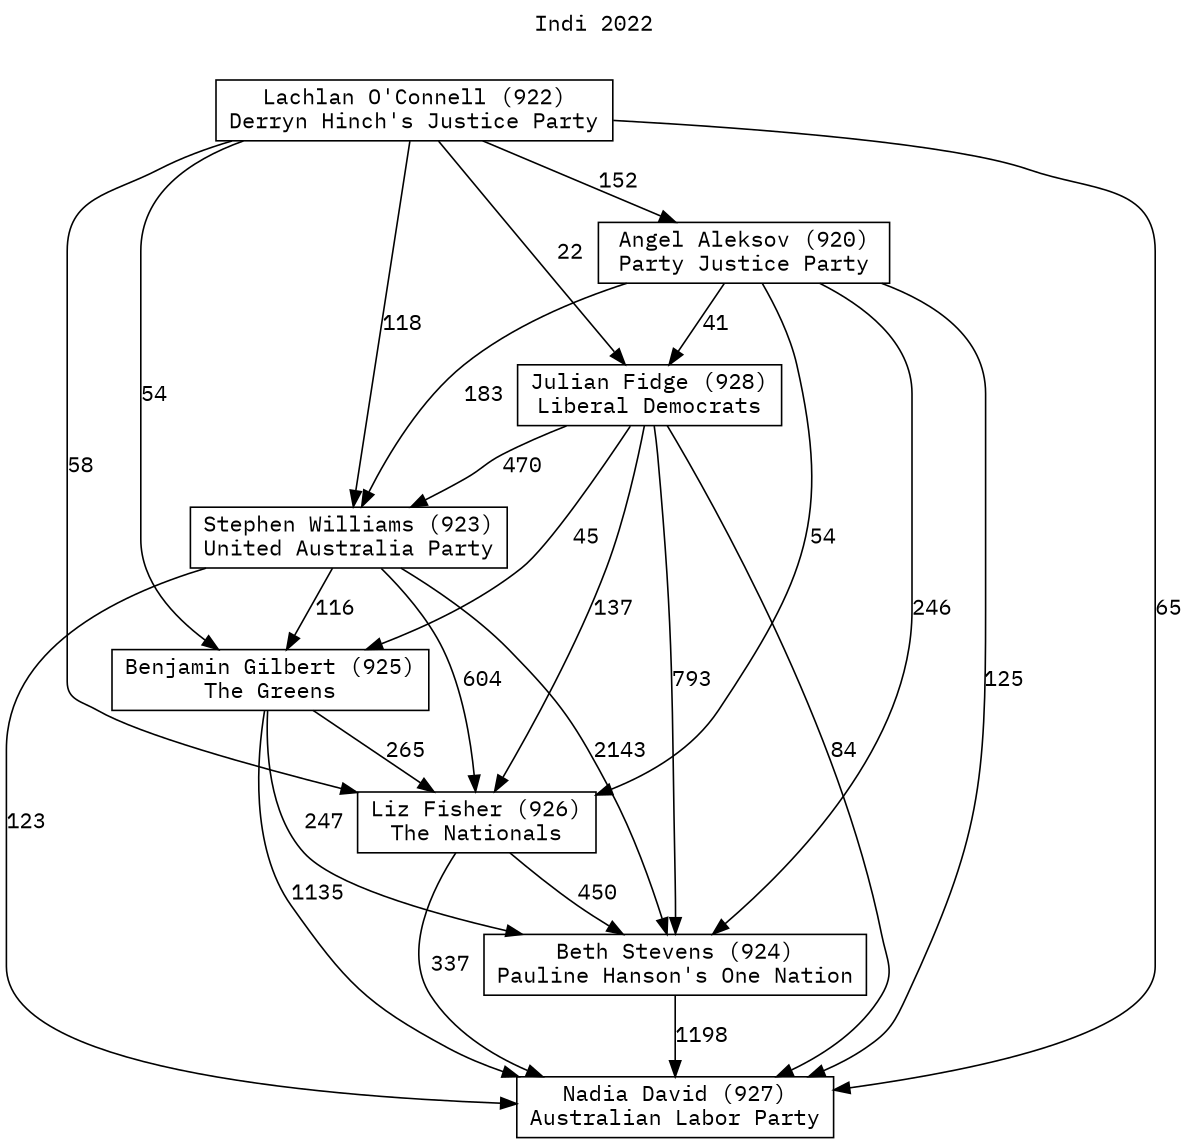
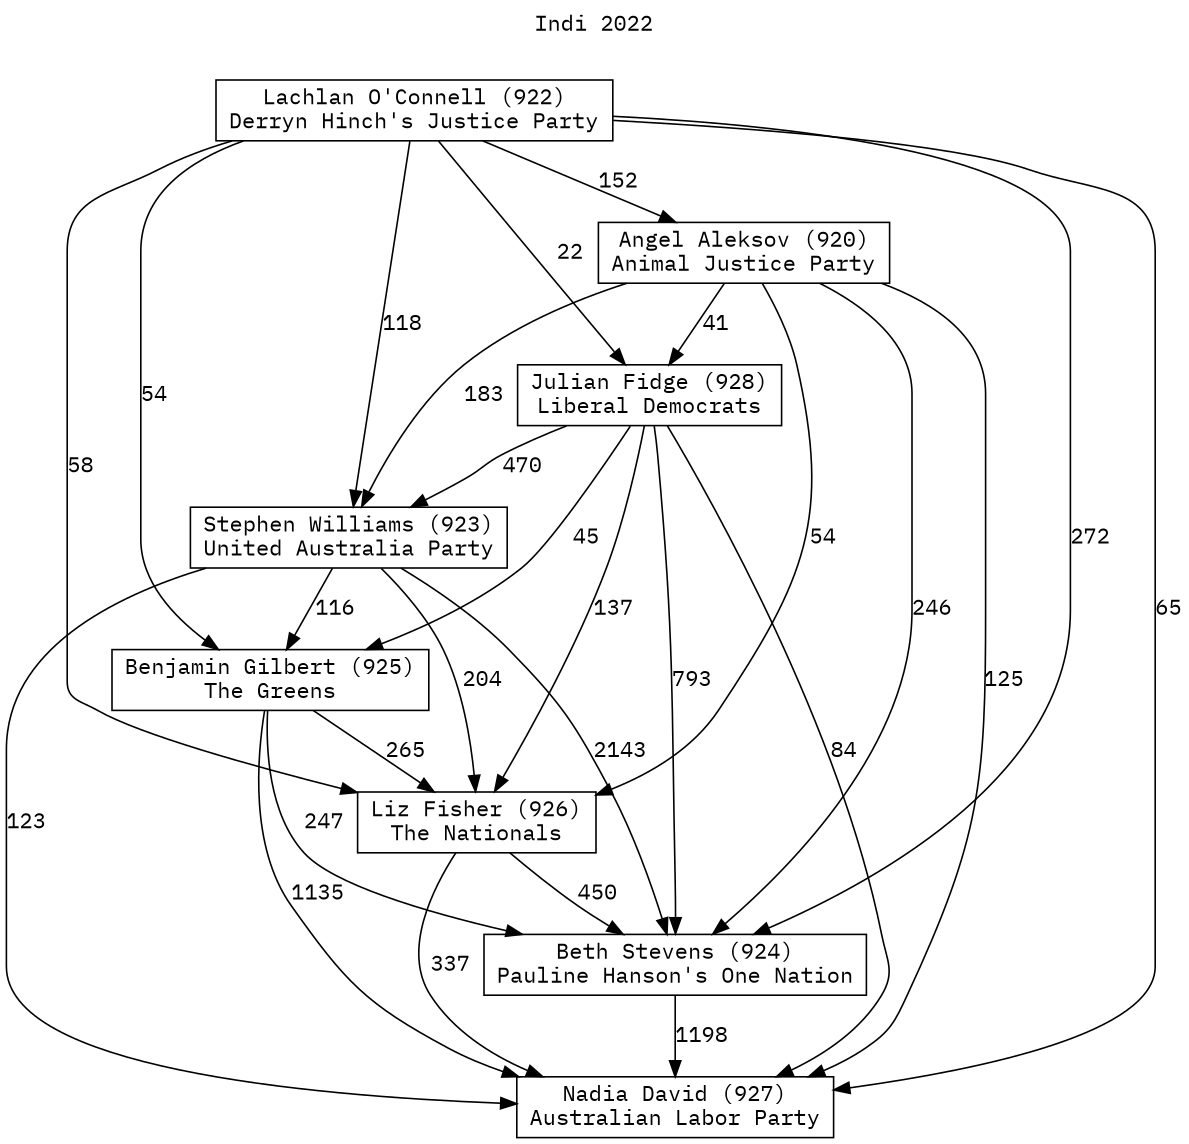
node "Angel Aleksov (920) Party Justice Party": label "Angel Aleksov (920) Party Justice Party" -> "Angel Aleksov (920) Animal Justice Party"
edge "Lachlan O'Connell (922) Derryn Hinch's Justice Party" -> "Beth Stevens (924) Pauline Hanson's One Nation": added, label "272"
edge "Stephen Williams (923) United Australia Party" -> "Liz Fisher (926) The Nationals": label "604" -> "204"
